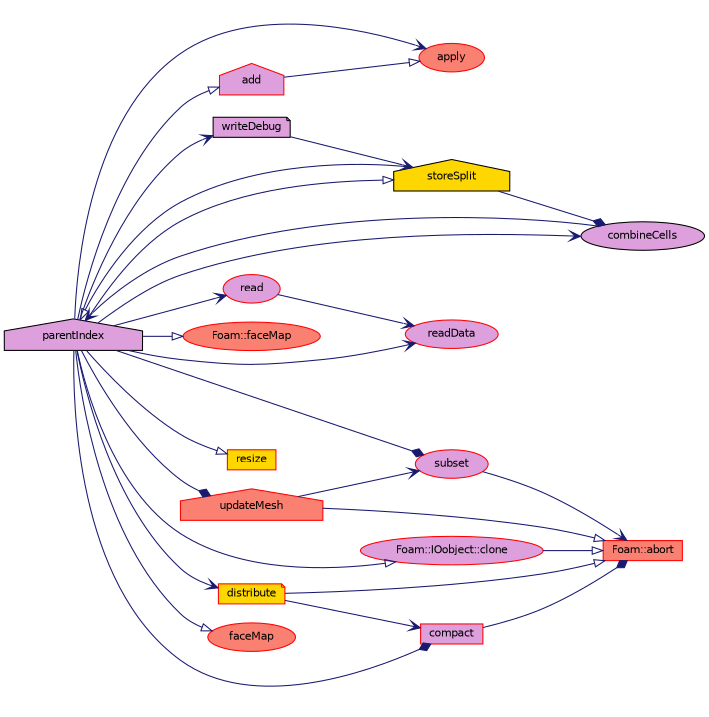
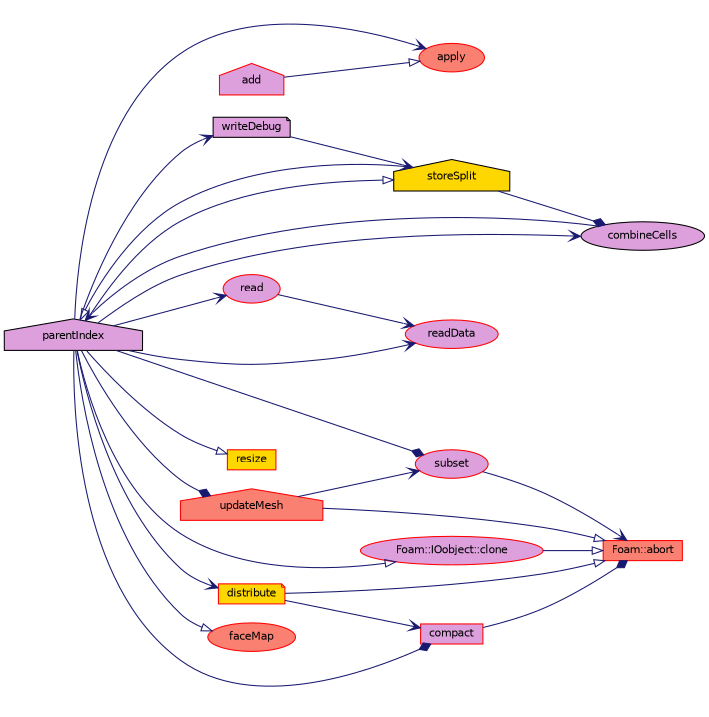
edge "parentIndex" -> "add": removed
node "Foam::faceMap": removed
